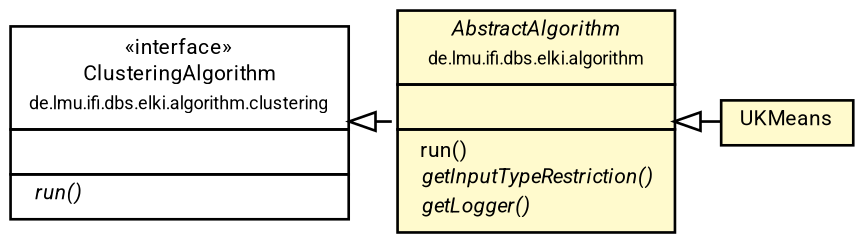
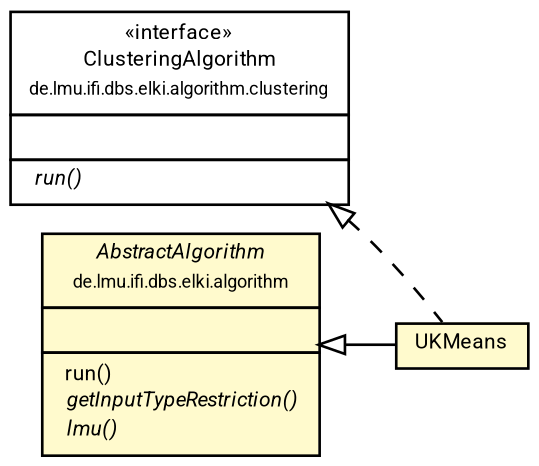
edge "AbstractAlgorithm" -> "ClusteringAlgorithm": now "UKMeans" -> "ClusteringAlgorithm"
node "AbstractAlgorithm": text "getLogger()" -> "lmu()"
